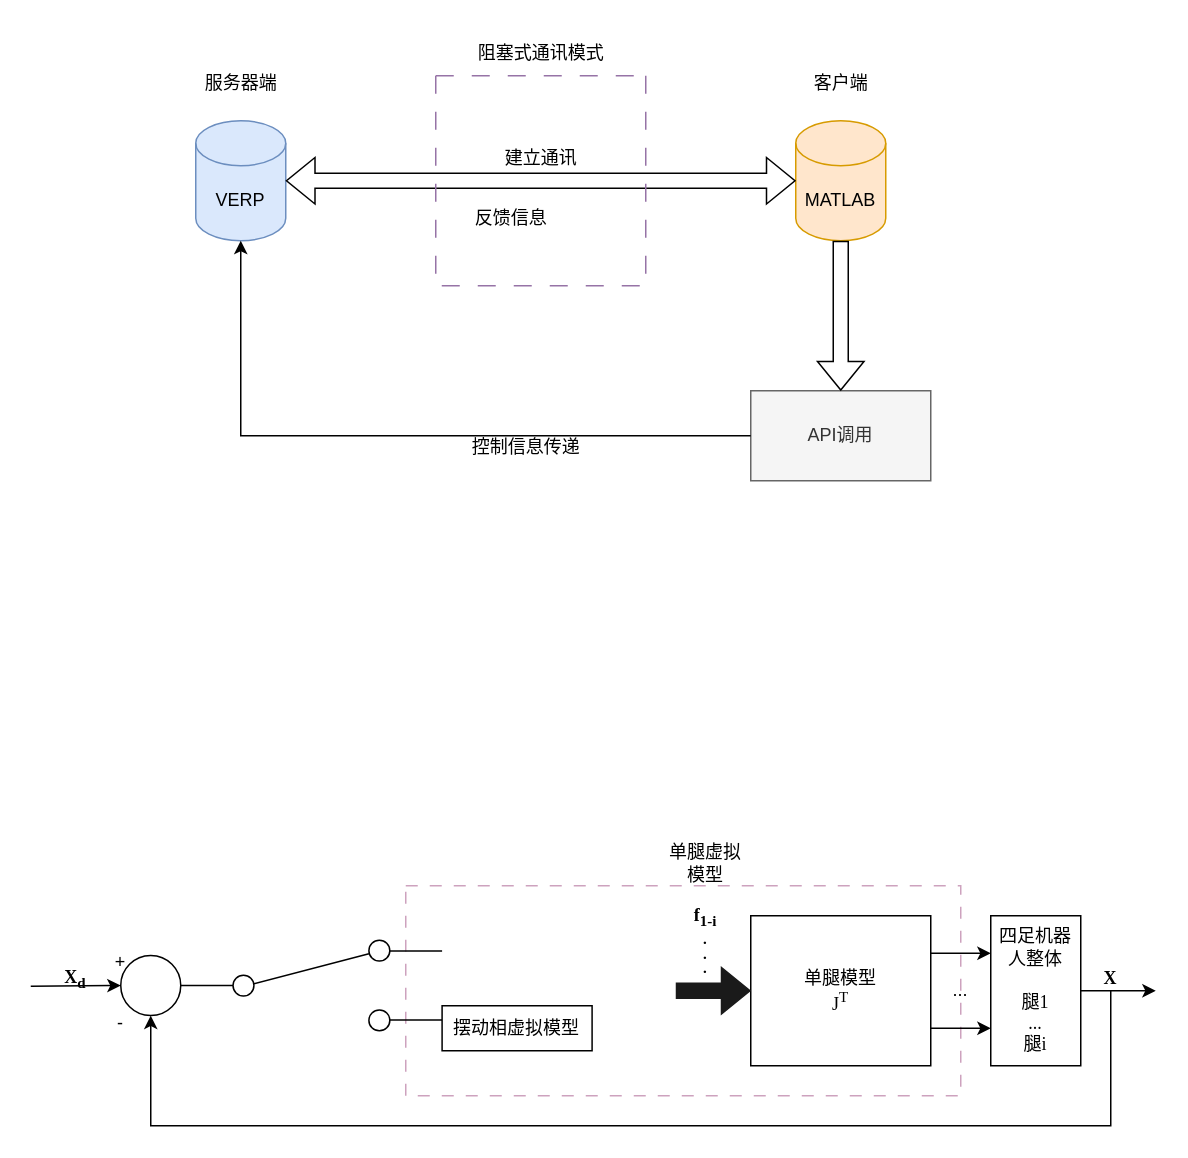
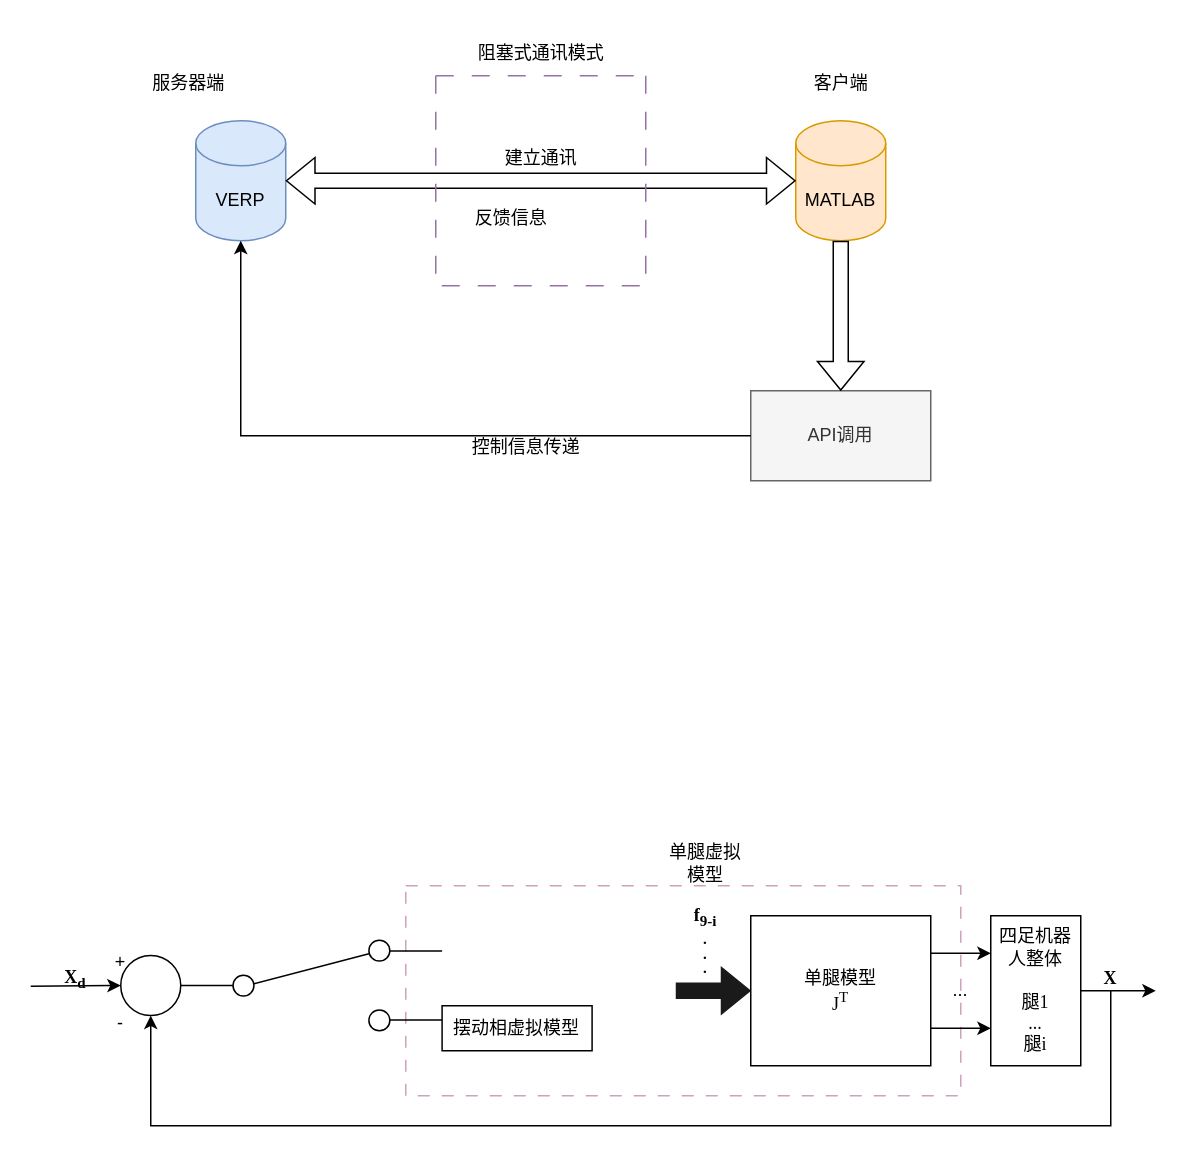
node "服务器端": moved (241, 83) -> (188, 83)
node "f1-i . . .": label "f1-i . . ." -> "f9-i . . ."
